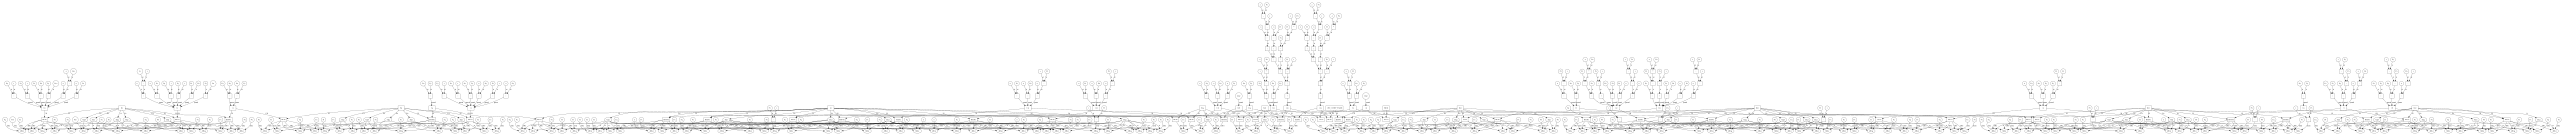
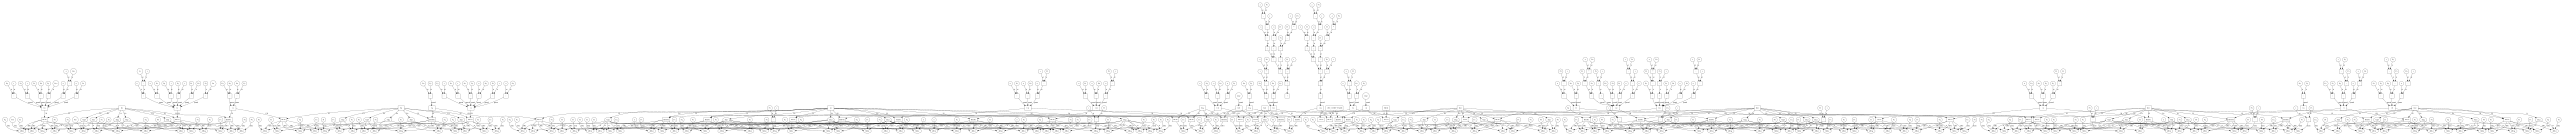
node "C20": removed
